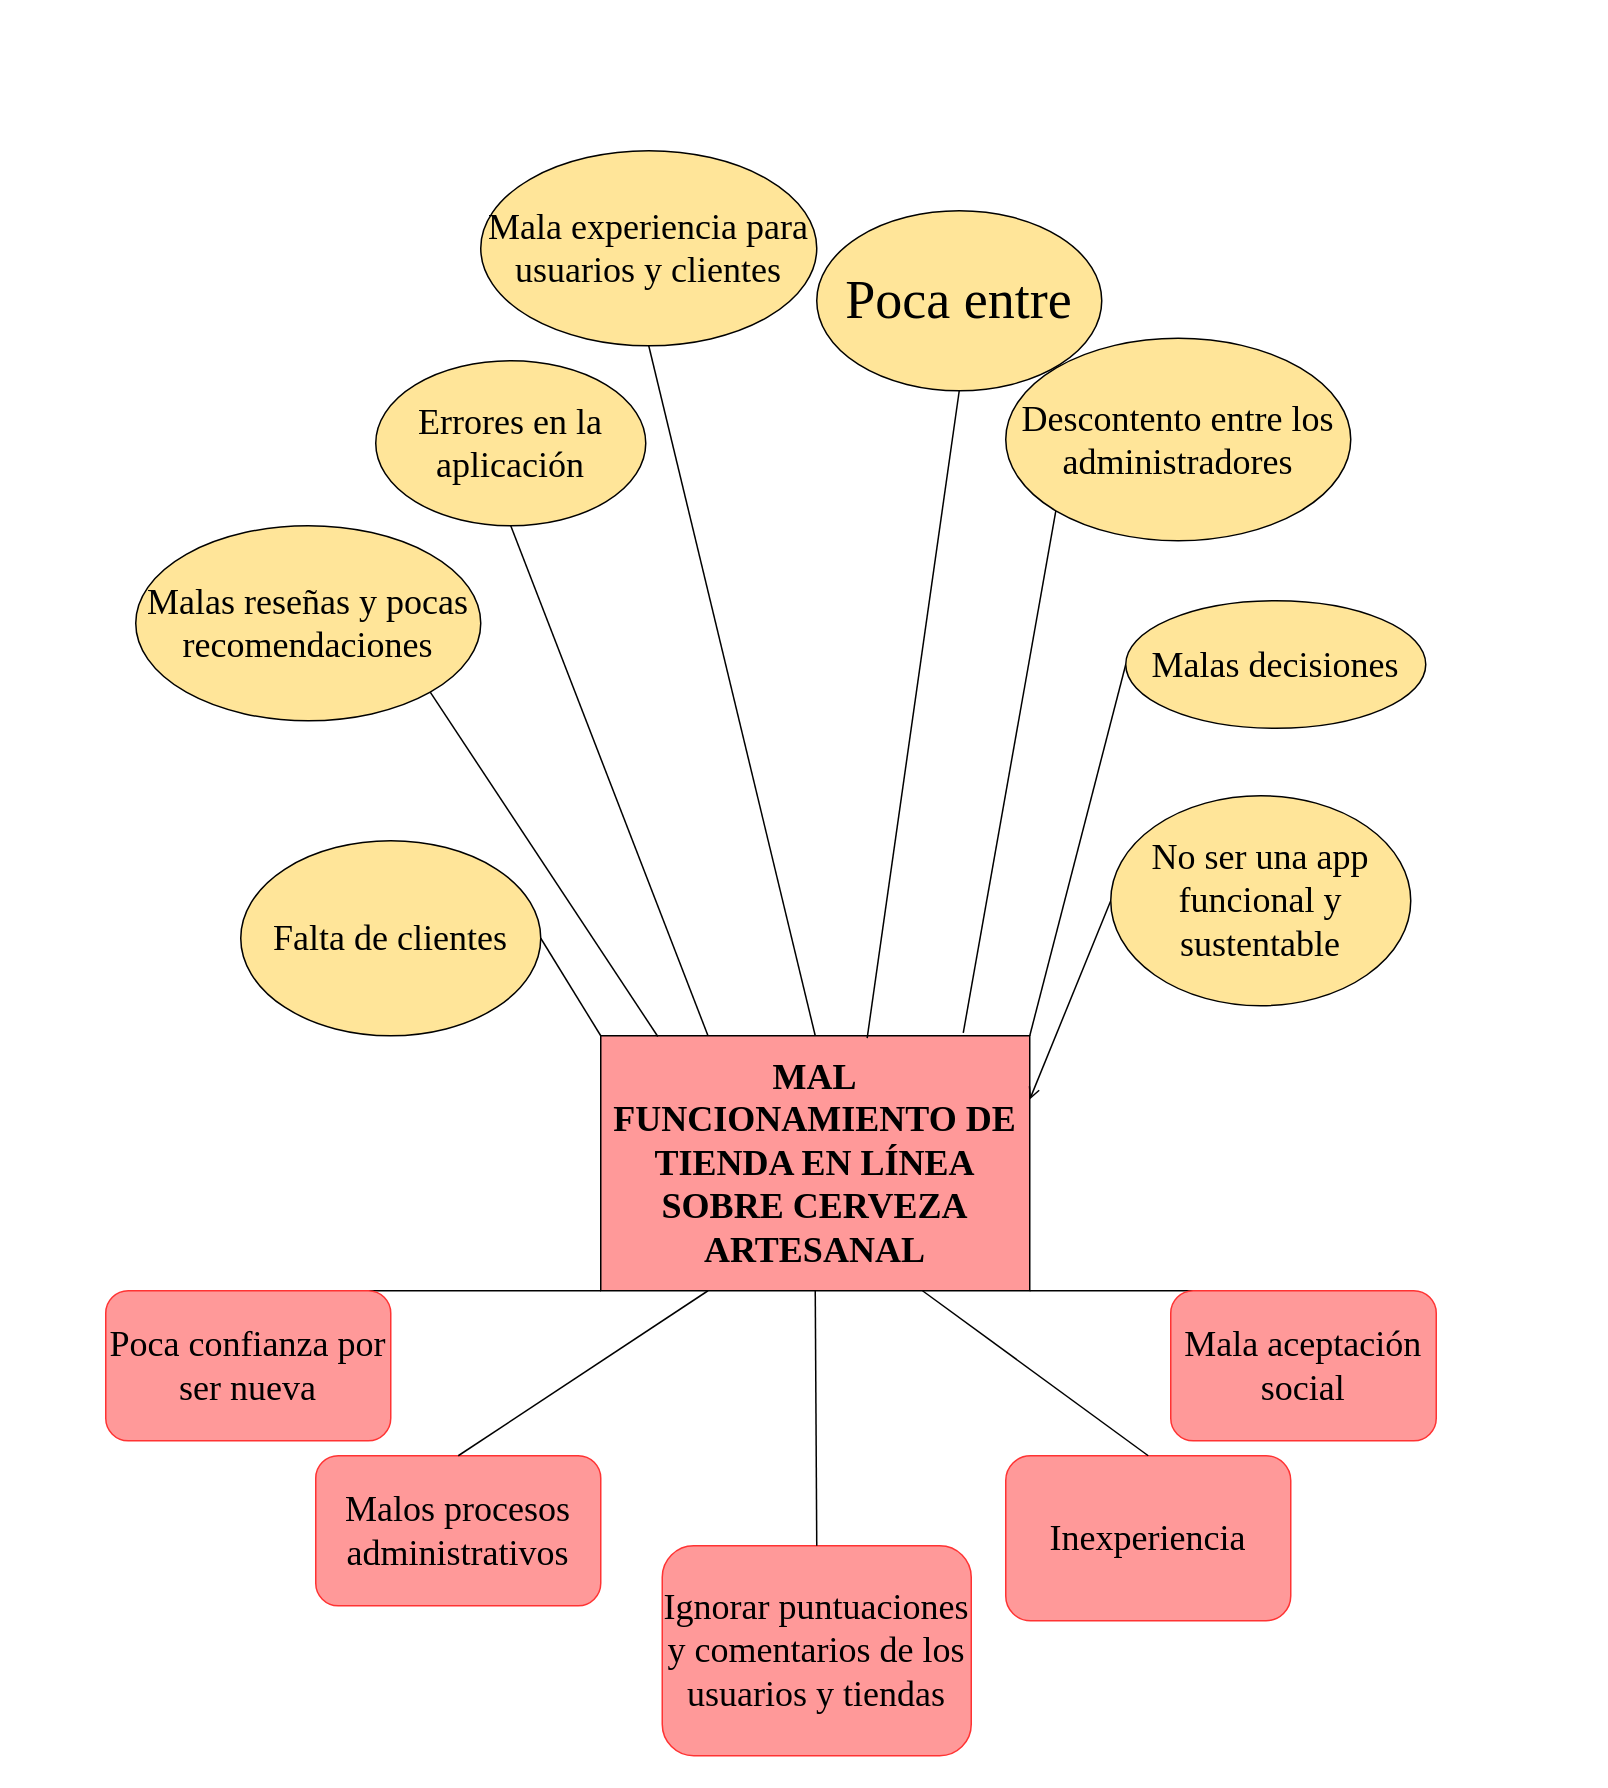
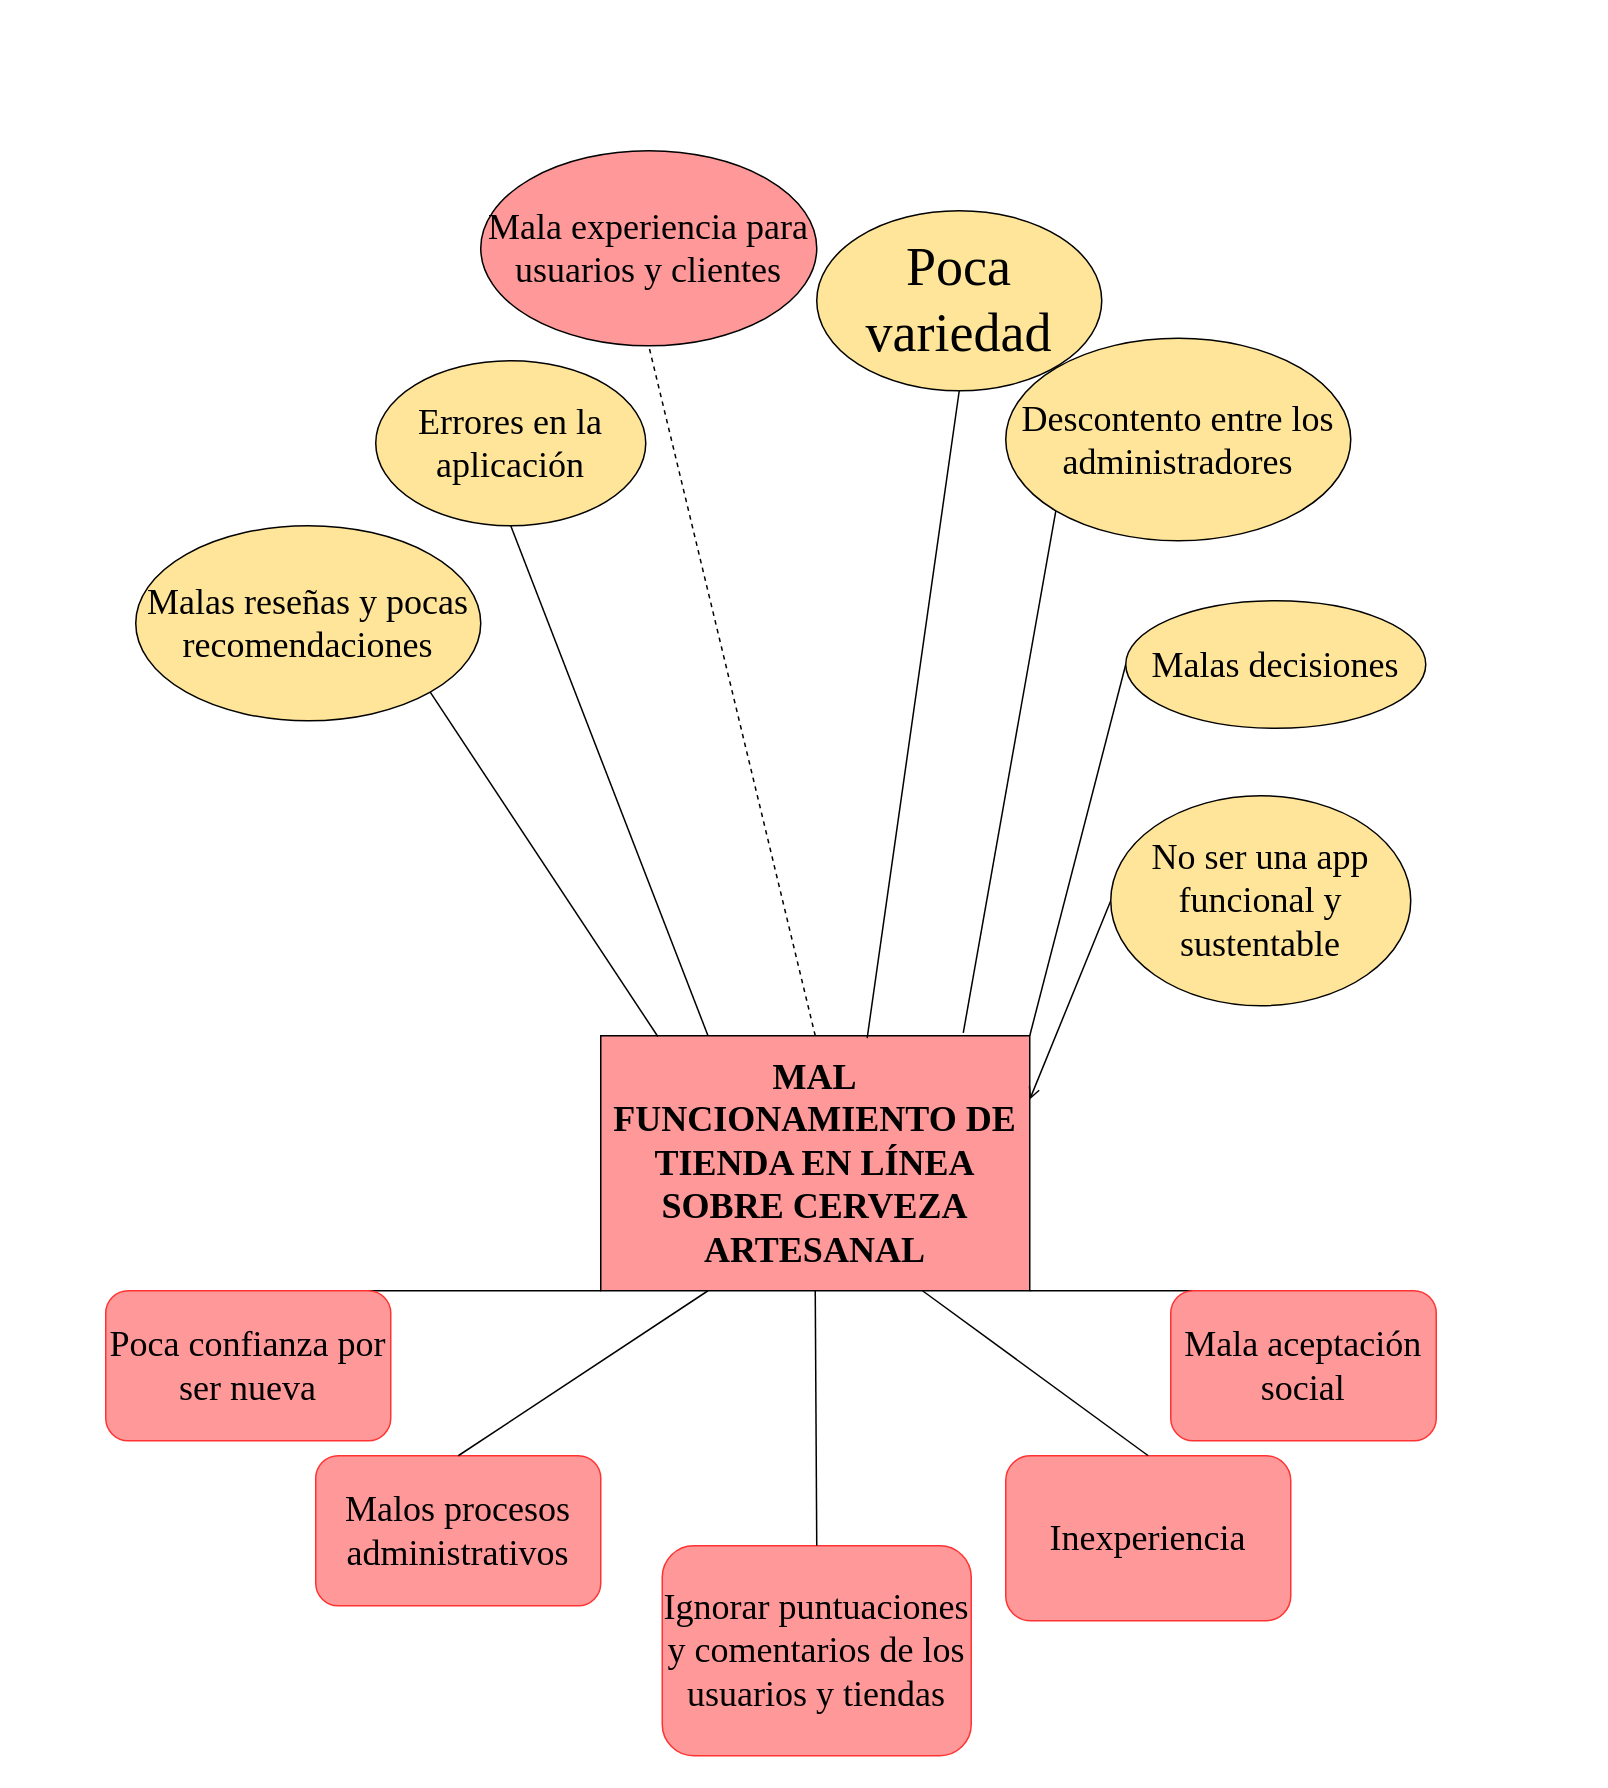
node "Mala experiencia para usuarios y clientes": fillcolor #ffe599 -> #ff9999
node "Poca entre": label "Poca entre" -> "Poca variedad"
edge "Mala experiencia para usuarios y clientes" -- "MAL FUNCIONAMIENTO DE TIENDA EN LÍNEA SOBRE CERVEZA ARTESANAL": style solid -> dashed
node "Falta de clientes": removed
edge "Falta de clientes" -- "MAL FUNCIONAMIENTO DE TIENDA EN LÍNEA SOBRE CERVEZA ARTESANAL": removed
